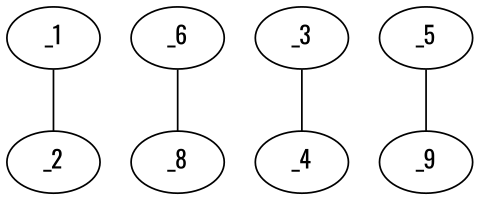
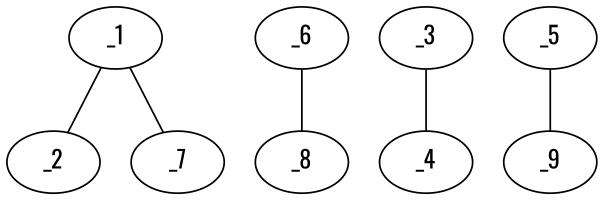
node "_7": added
